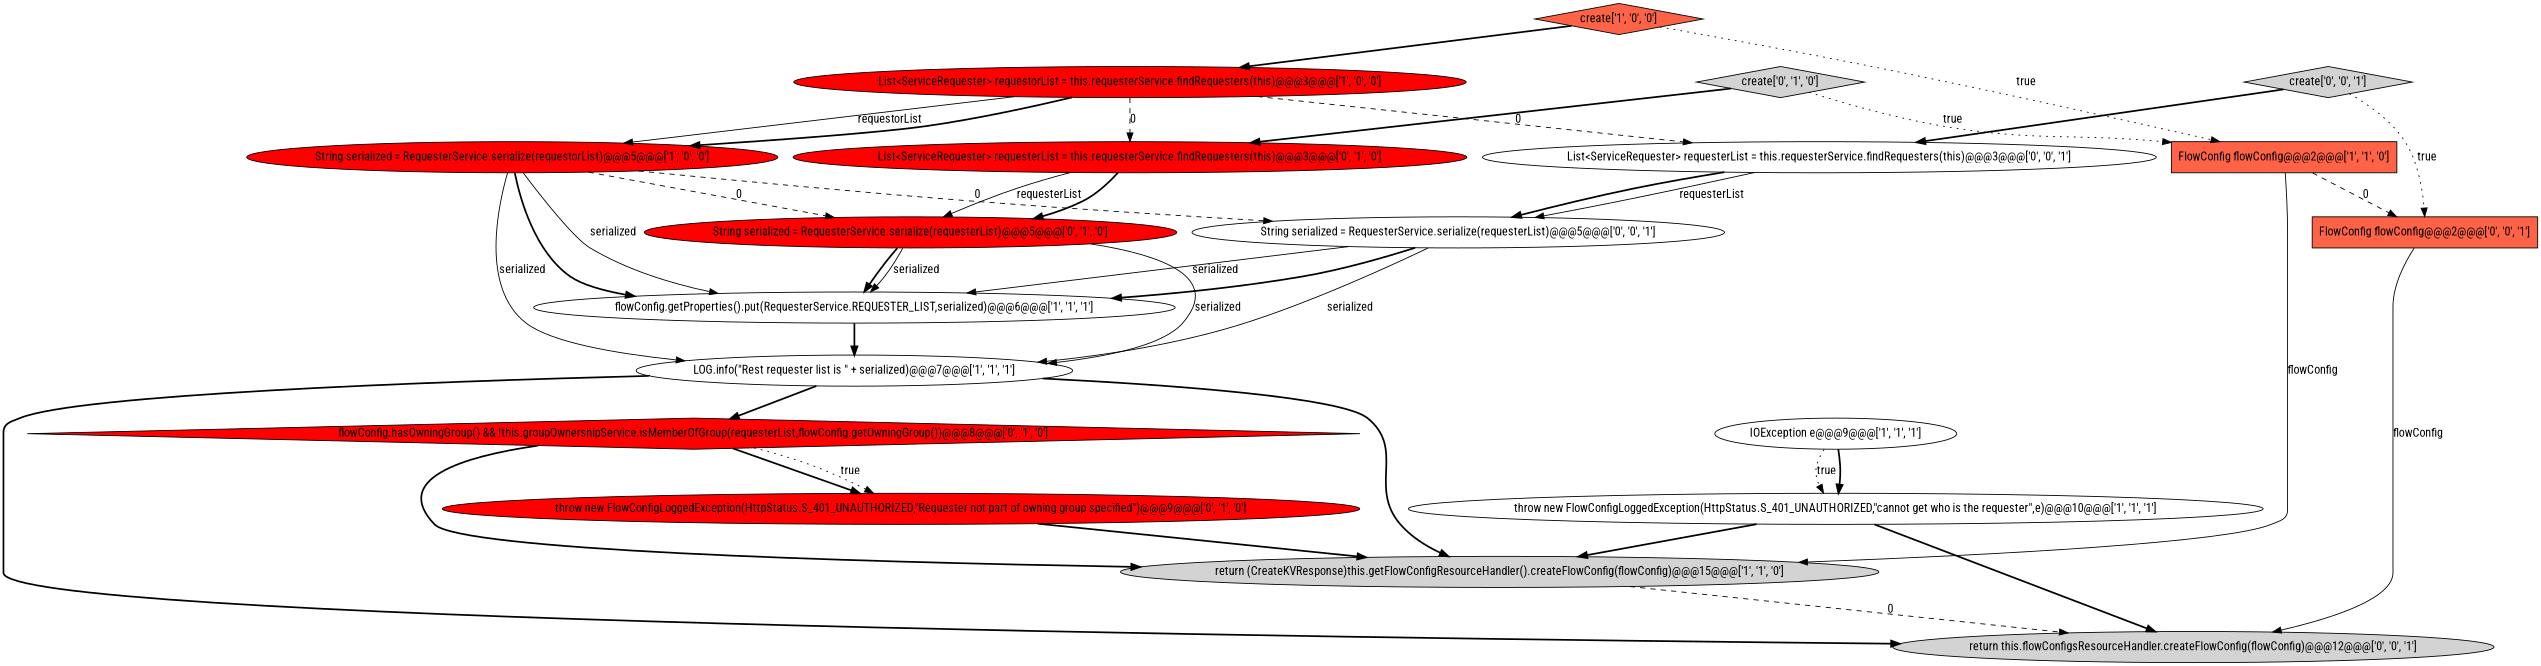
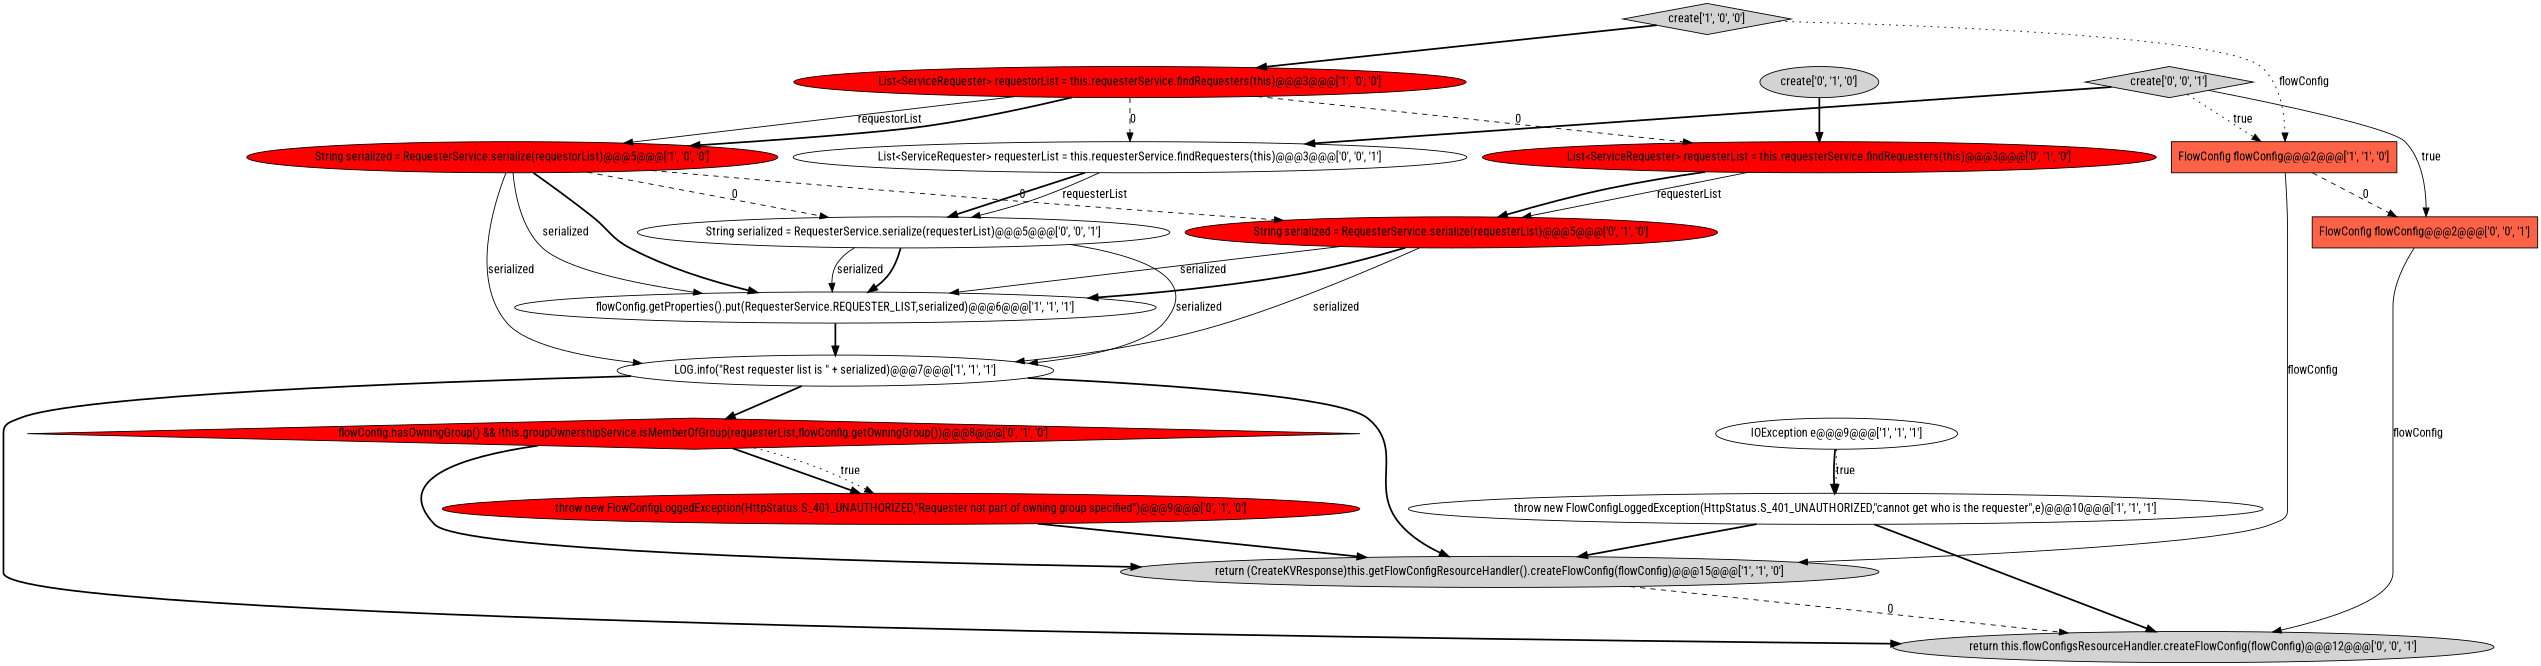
node "create['1', '0', '0']": fillcolor tomato -> lightgray
node "create['0', '1', '0']": shape diamond -> ellipse
edge "create['1', '0', '0']" -> "FlowConfig flowConfig@@@2@@@['1', '1', '0']": label "true" -> "flowConfig"
edge "create['0', '1', '0']" -> "FlowConfig flowConfig@@@2@@@['1', '1', '0']": now "create['0', '0', '1']" -> "FlowConfig flowConfig@@@2@@@['1', '1', '0']"
edge "create['0', '0', '1']" -> "FlowConfig flowConfig@@@2@@@['0', '0', '1']": style dotted -> solid
